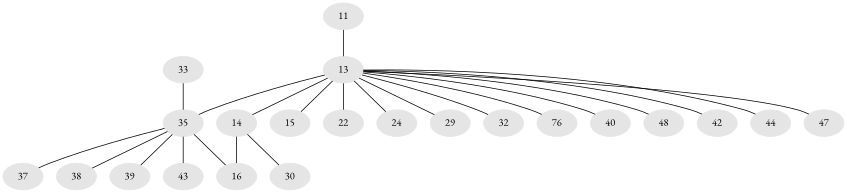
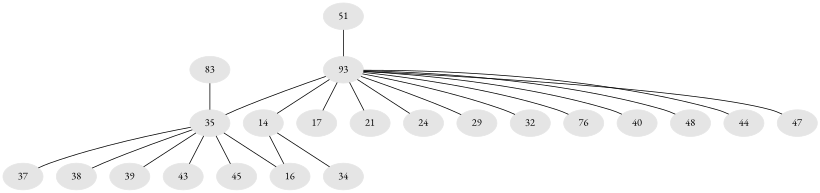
node "11": label "11" -> "51"
node "33": label "33" -> "83"
node "13": label "13" -> "93"
node "15": label "15" -> "17"
node "22": label "22" -> "21"
node "42": removed
node "45": added
node "30": label "30" -> "34"
